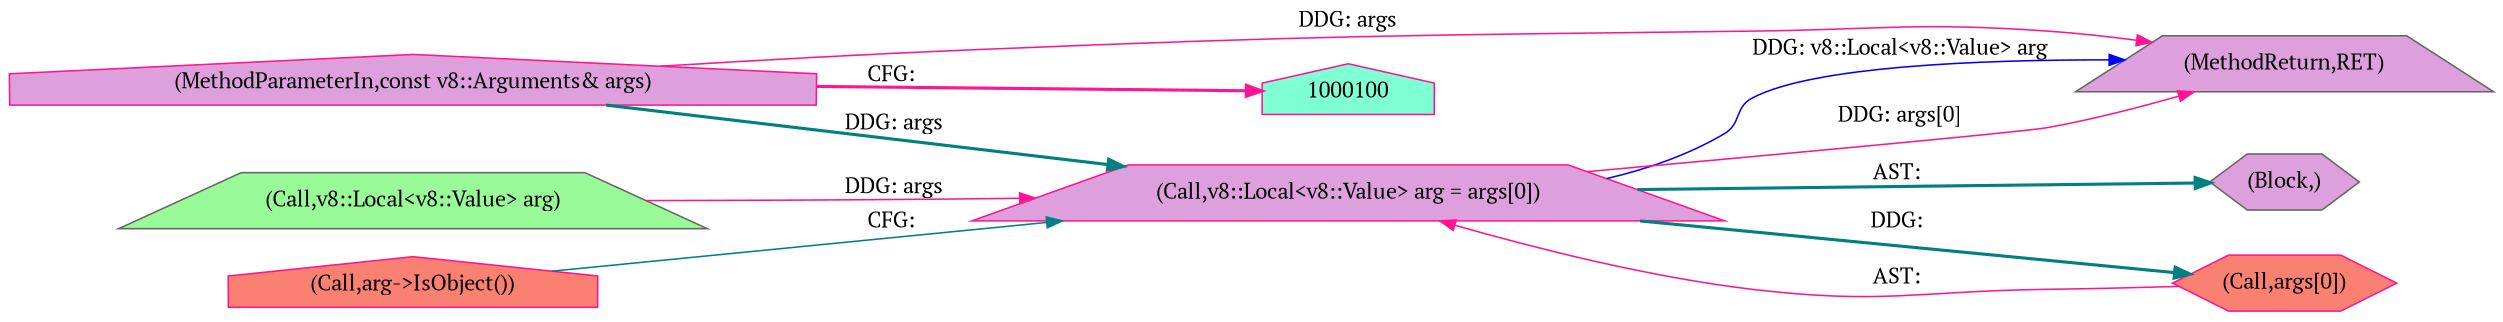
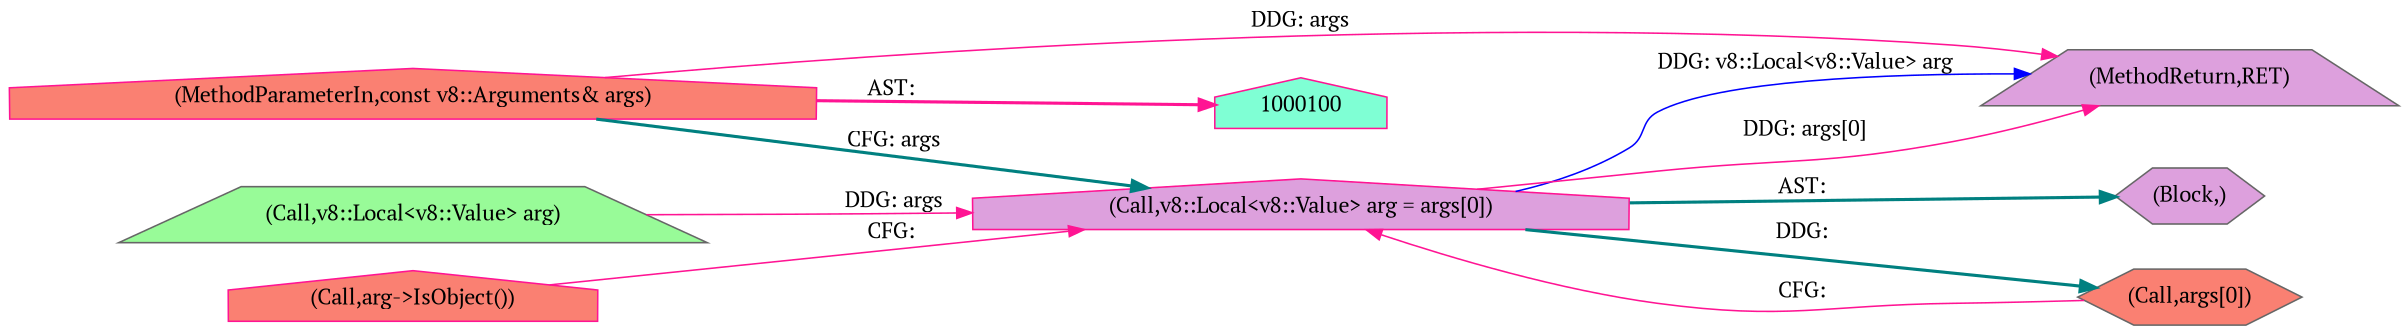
edge "(MethodParameterIn,const v8::Arguments& args)" -> "1000100": label "CFG: " -> "AST: "
node "(MethodParameterIn,const v8::Arguments& args)": fillcolor plum -> salmon
edge "(MethodParameterIn,const v8::Arguments& args)" -> "(Call,v8::Local<v8::Value> arg = args[0])": label "DDG: args" -> "CFG: args"
node "(Call,v8::Local<v8::Value> arg = args[0])": shape trapezium -> house
edge "(Call,arg->IsObject())" -> "(Call,v8::Local<v8::Value> arg = args[0])": color teal -> deeppink
edge "(Call,args[0])" -> "(Call,v8::Local<v8::Value> arg = args[0])": label "AST: " -> "CFG: "
node "(Call,args[0])": color deeppink -> gray40
